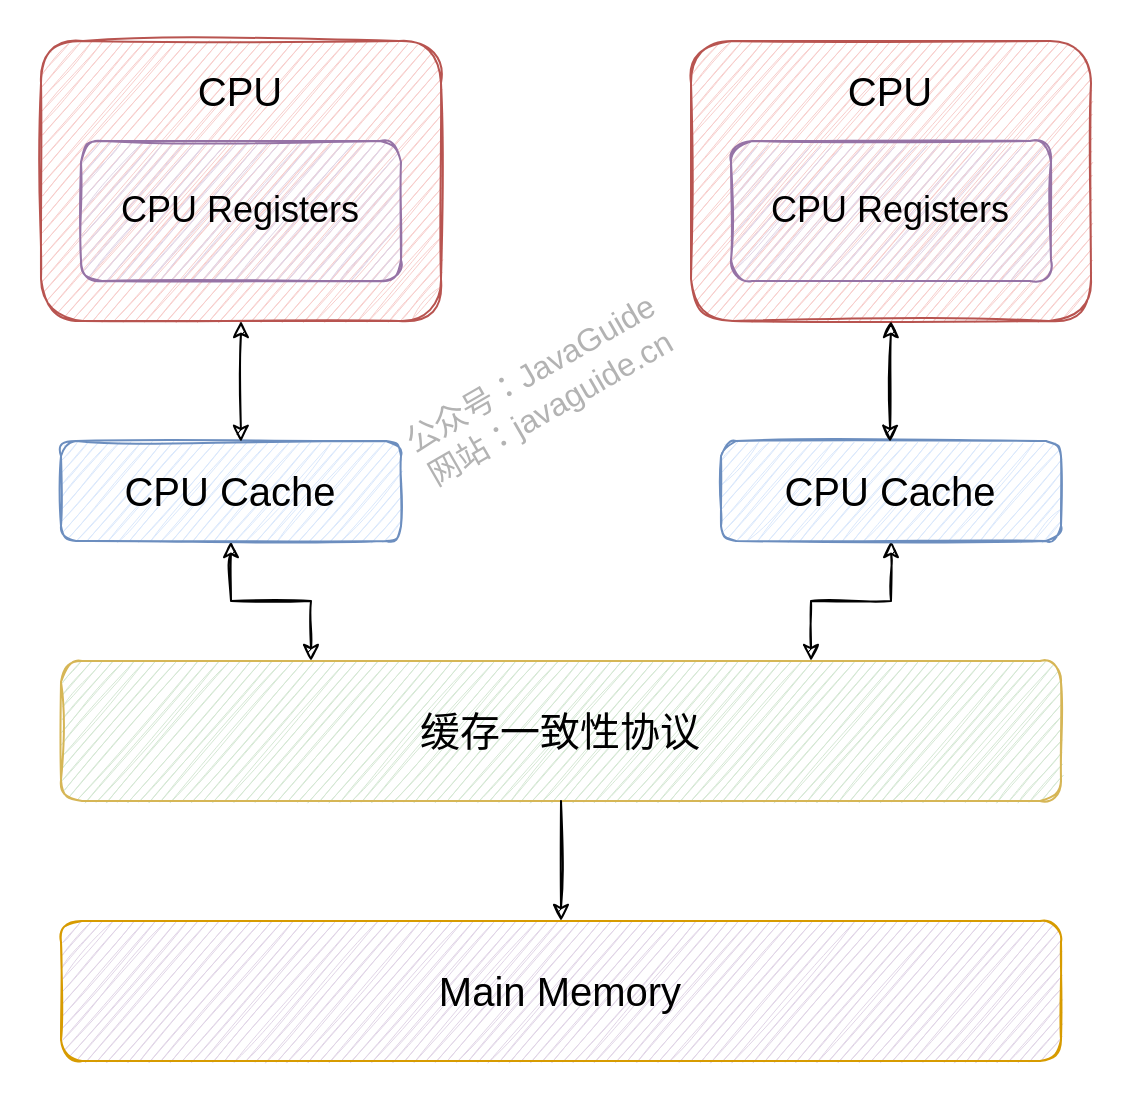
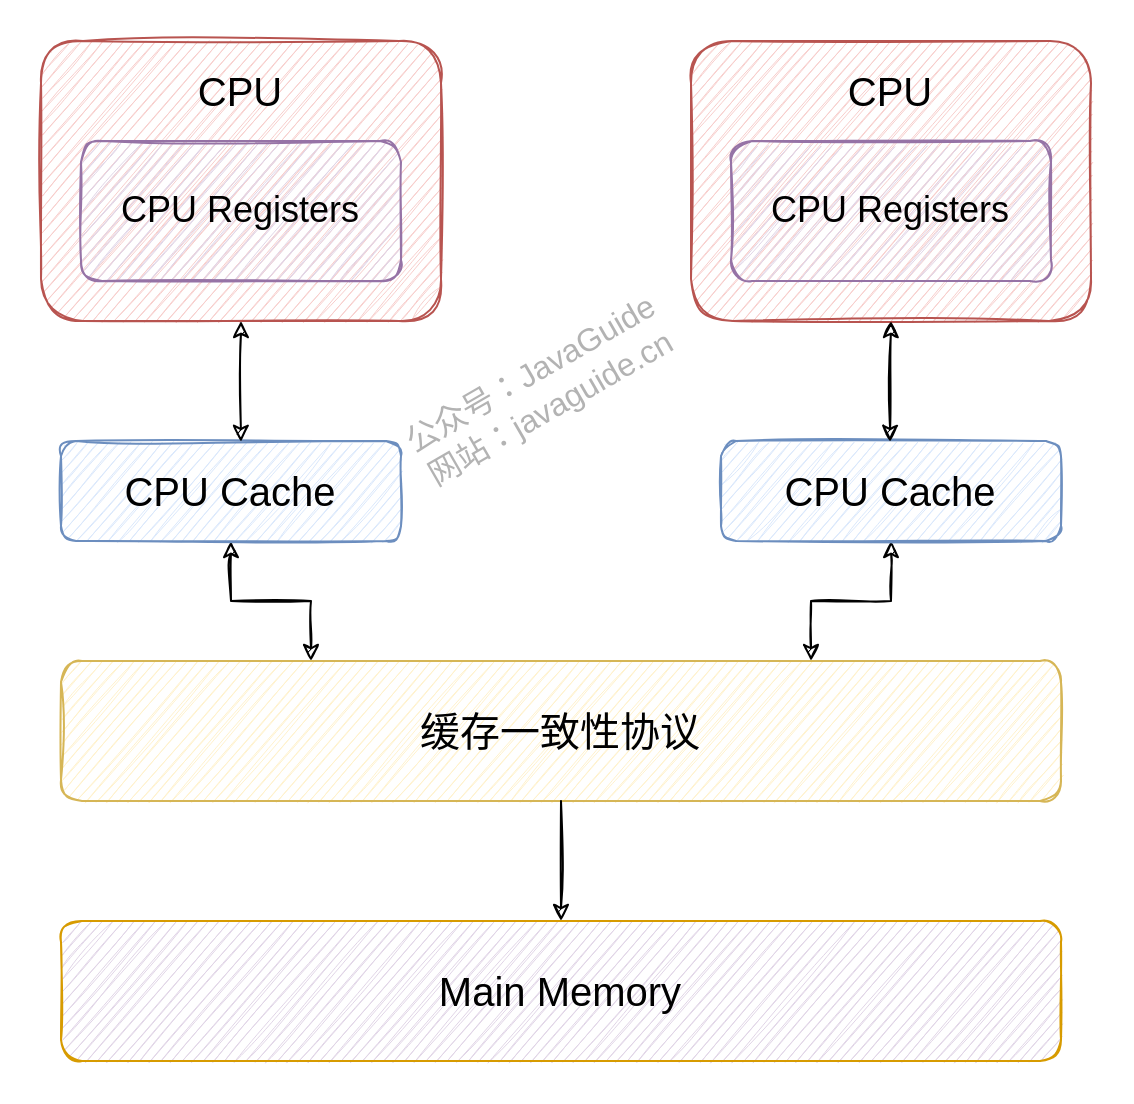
node "缓存一致性协议": fillcolor #d5e8d4 -> #fff2cc
